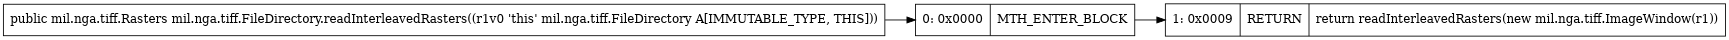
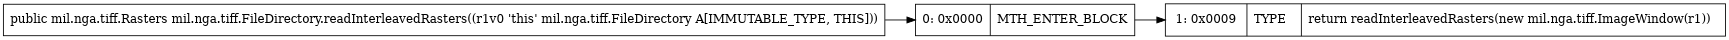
node "1: 0x0009": text "RETURN" -> "TYPE"
